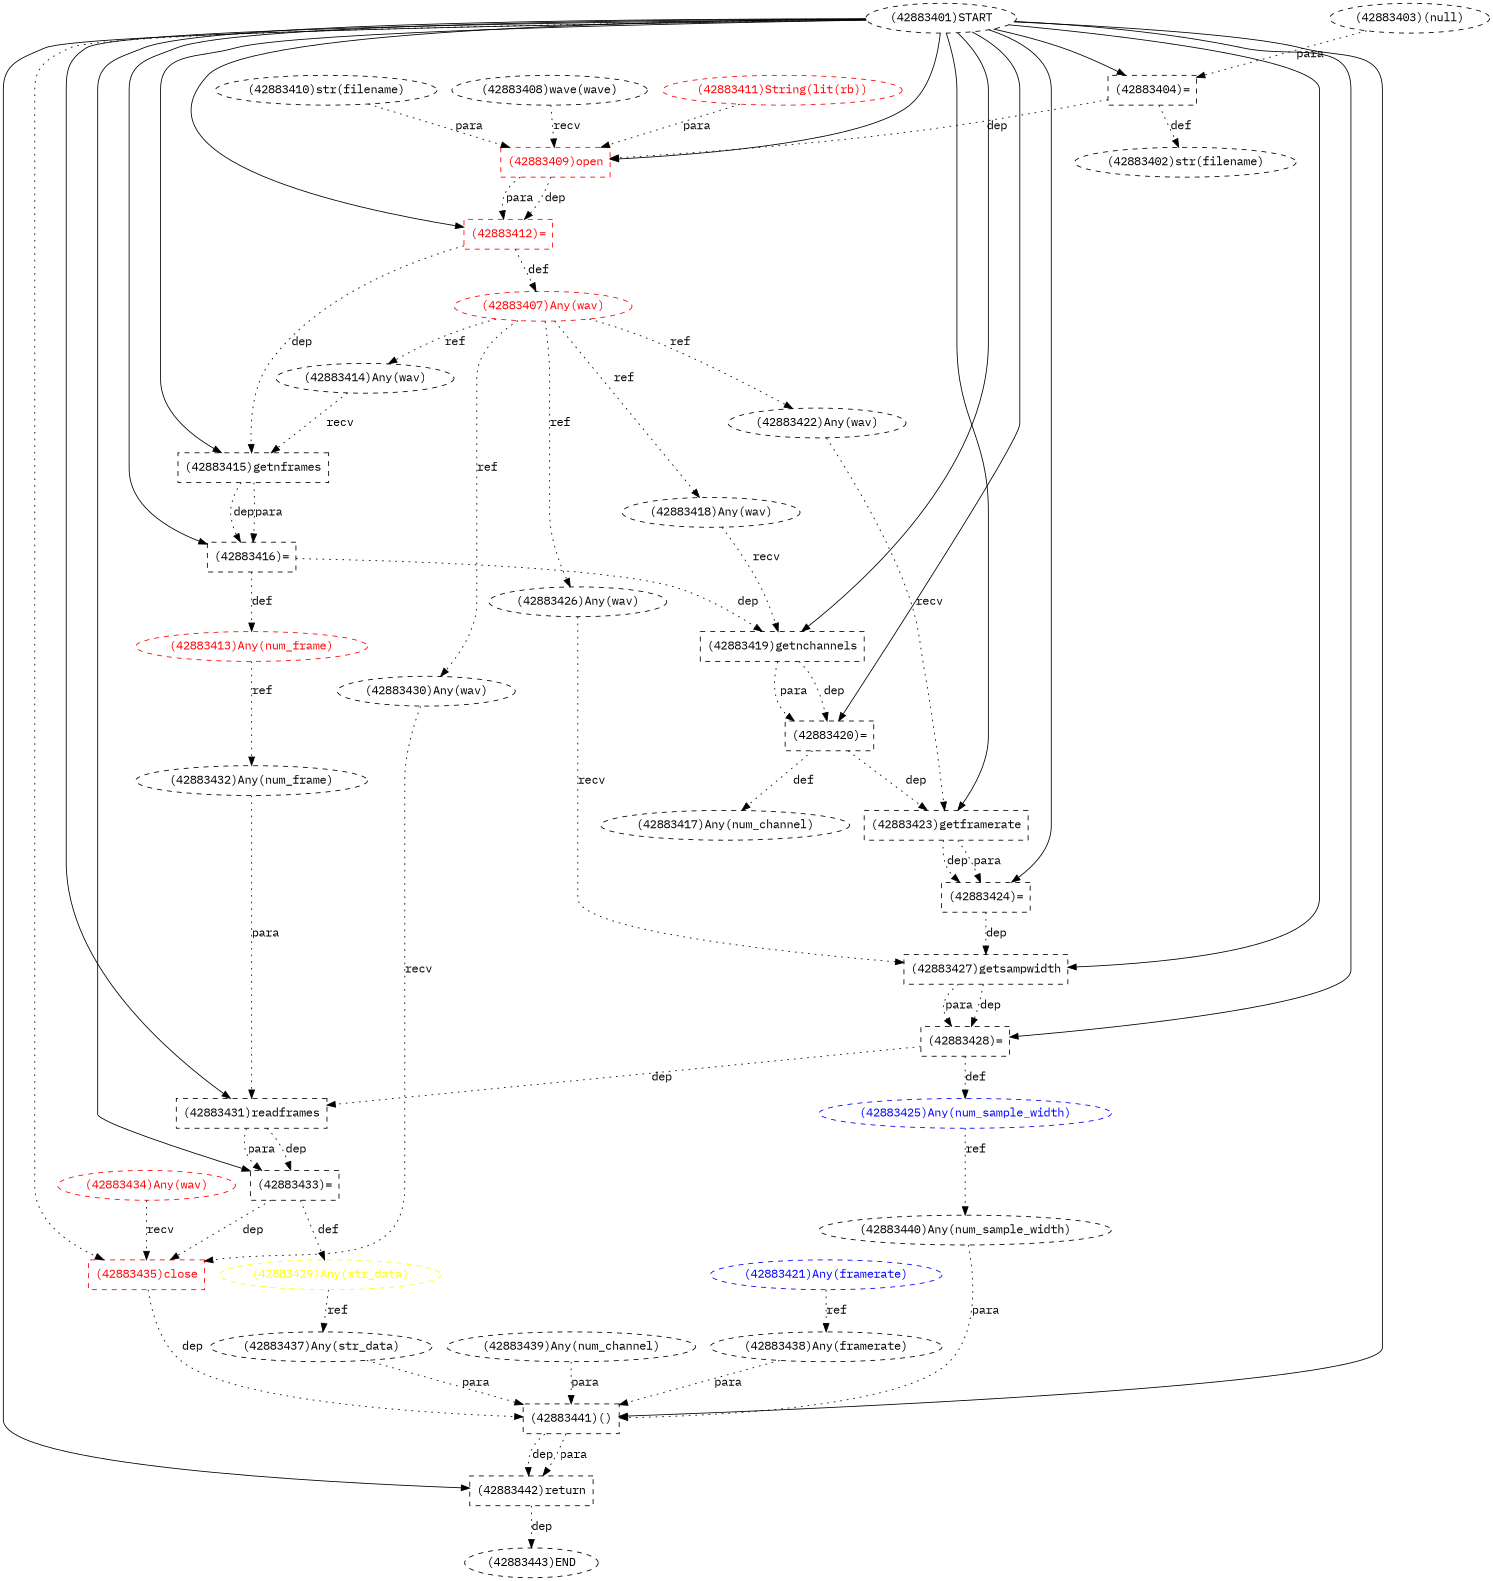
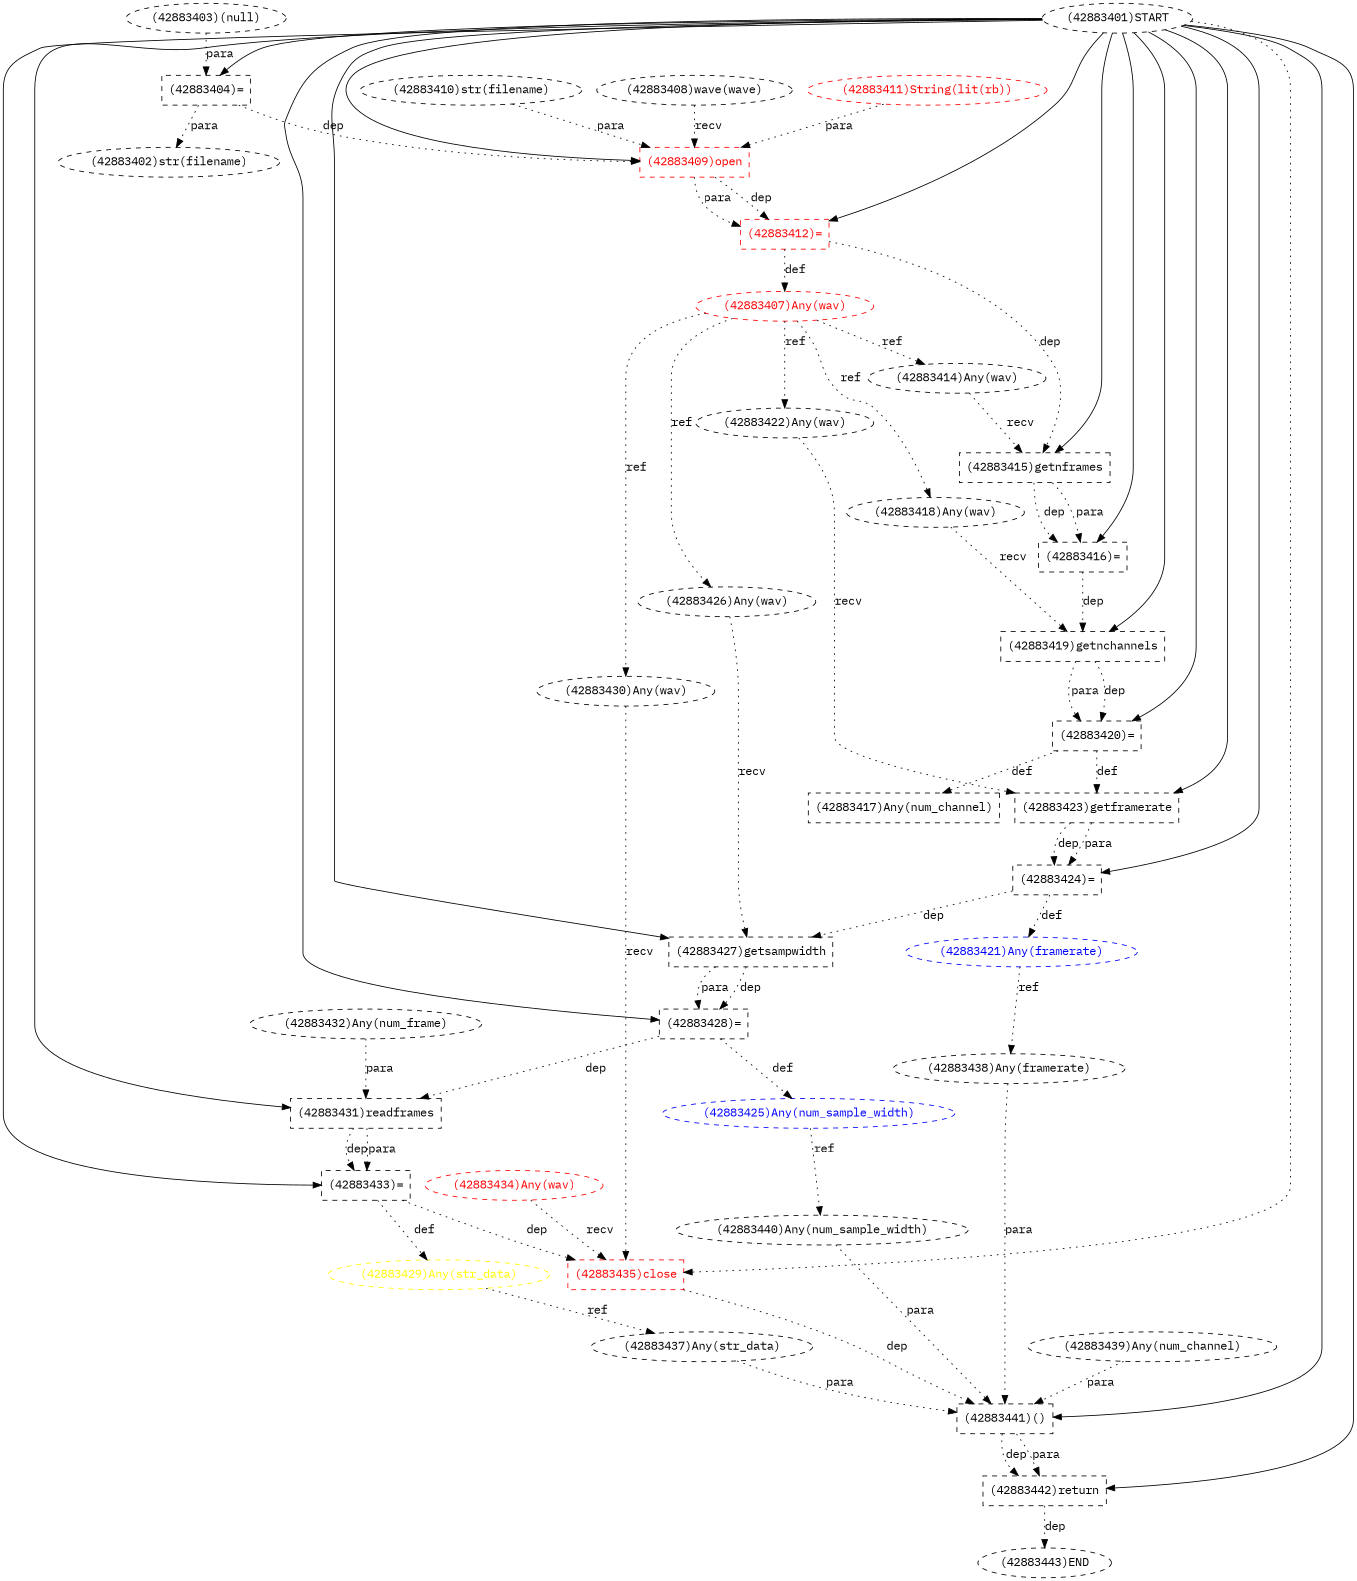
edge "(42883404)=" -> "(42883402)str(filename)": label "def" -> "para"
node "(42883413)Any(num_frame)": removed
edge "(42883420)=" -> "(42883423)getframerate": label "dep" -> "def"
node "(42883417)Any(num_channel)": shape ellipse -> box
edge "(42883424)=" -> "(42883421)Any(framerate)": added, label "def"
